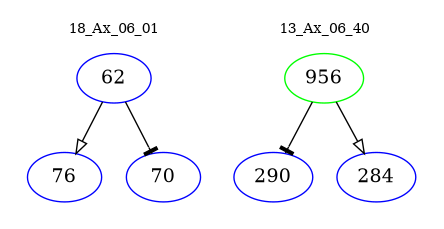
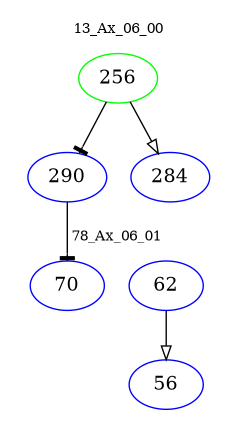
cluster "18_Ax_06_01": label "18_Ax_06_01" -> "78_Ax_06_01"
cluster "13_Ax_06_40": label "13_Ax_06_40" -> "13_Ax_06_00"
node "956": label "956" -> "256"
edge "62" -> "70": now "290" -> "70"
node "76": label "76" -> "56"
